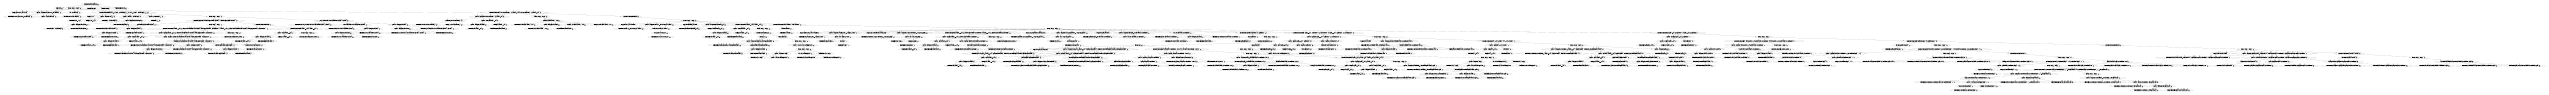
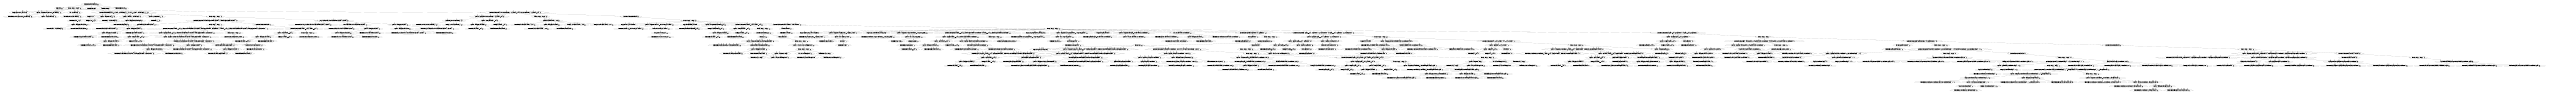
node "(LOCAL,boolean included: boolean)": removed
